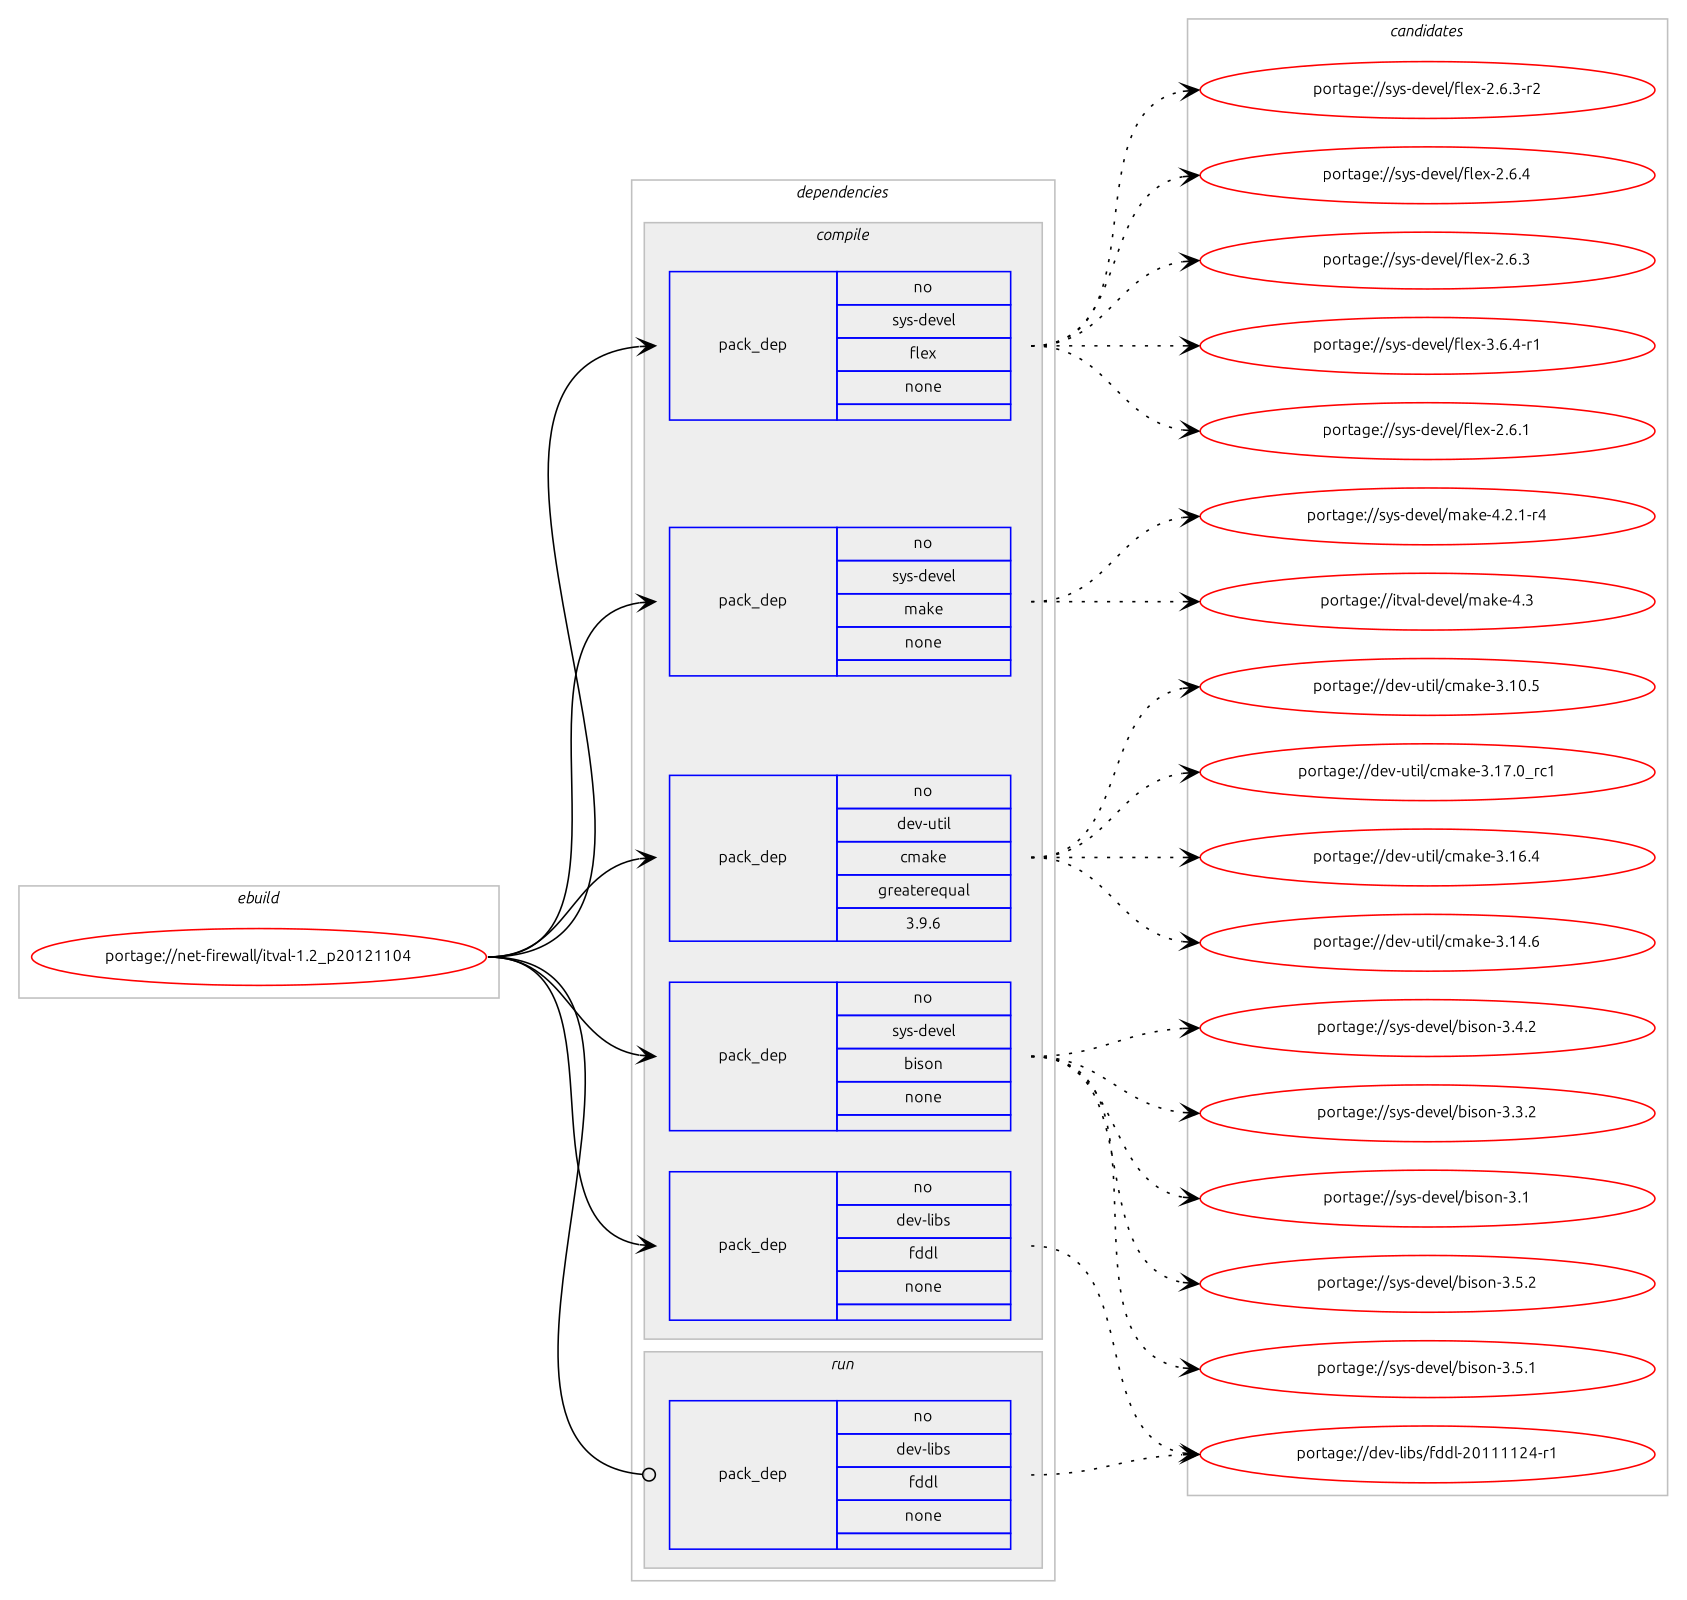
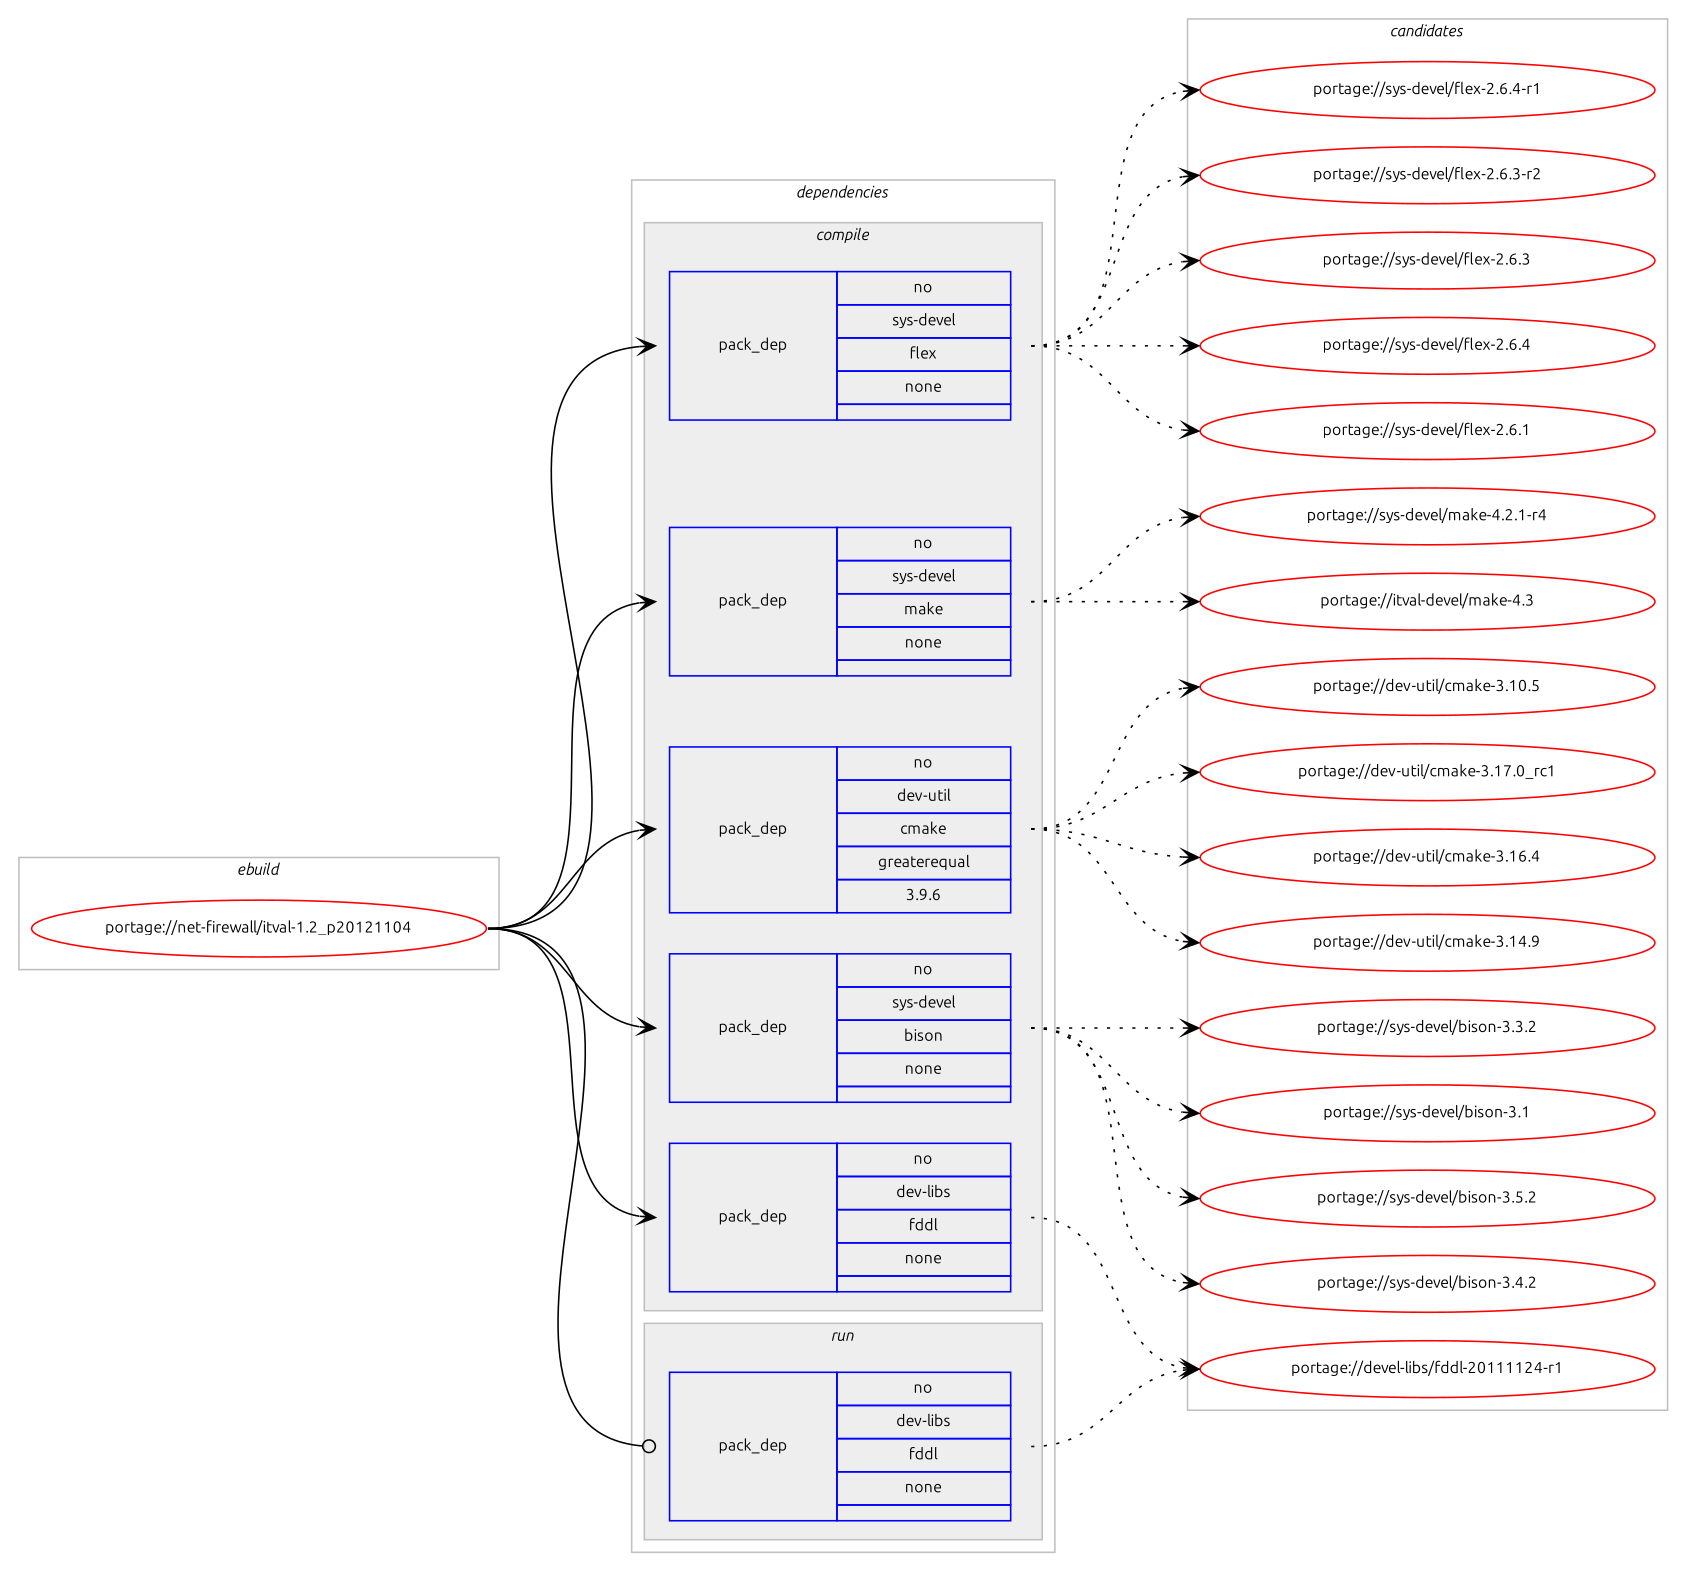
node "portage://sys-devel/flex-3.6.4-r1": label "portage://sys-devel/flex-3.6.4-r1" -> "portage://sys-devel/flex-2.6.4-r1"
node "portage://dev-util/cmake-3.14.6": label "portage://dev-util/cmake-3.14.6" -> "portage://dev-util/cmake-3.14.9"
node "portage://sys-devel/bison-3.5.1": removed
node "portage://dev-libs/fddl-20111124-r1": label "portage://dev-libs/fddl-20111124-r1" -> "portage://devel-libs/fddl-20111124-r1"
